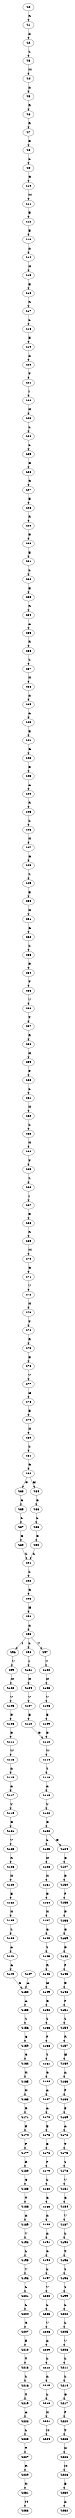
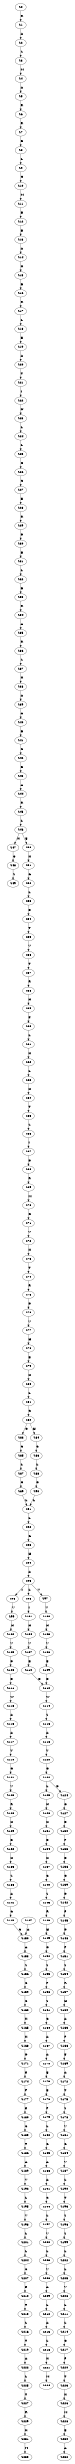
edge "S49" -> "S50": now "S46" -> "S50"
